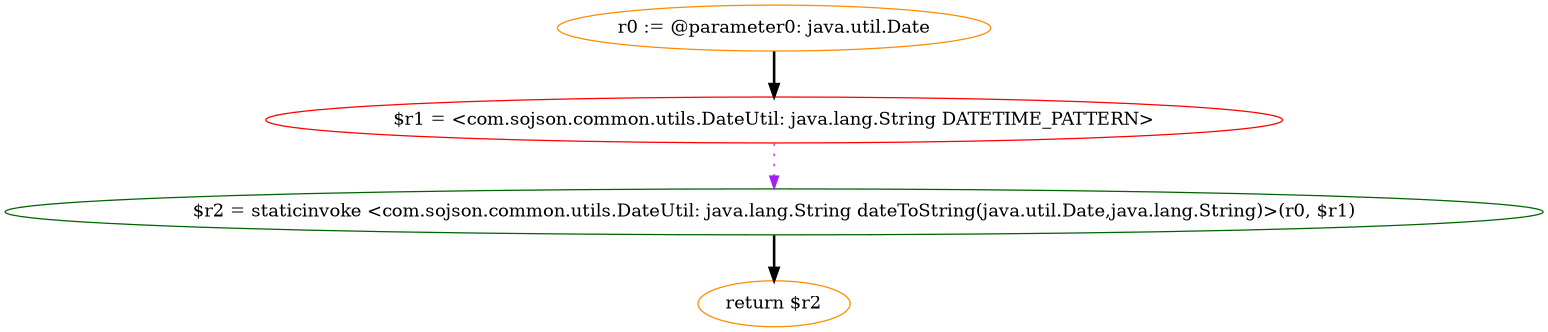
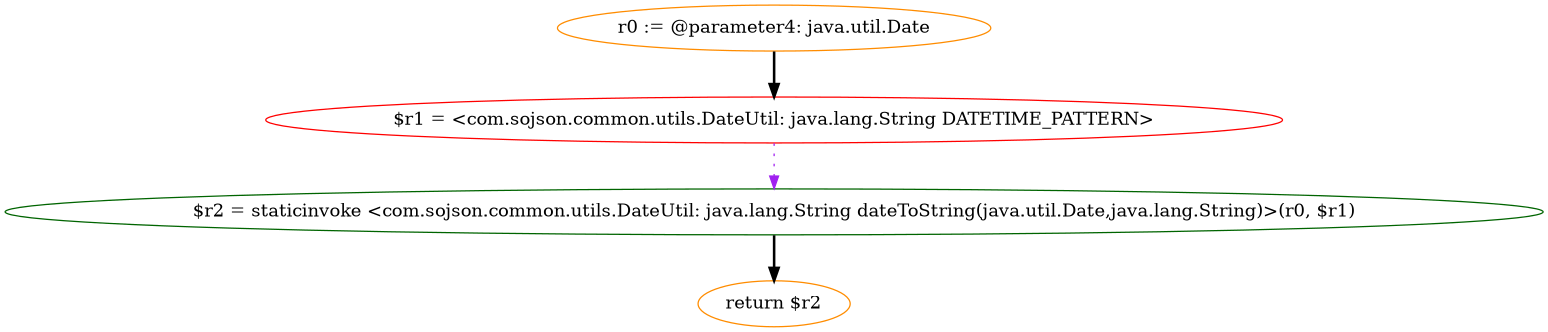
node "r0 := @parameter0: java.util.Date": label "r0 := @parameter0: java.util.Date" -> "r0 := @parameter4: java.util.Date"
